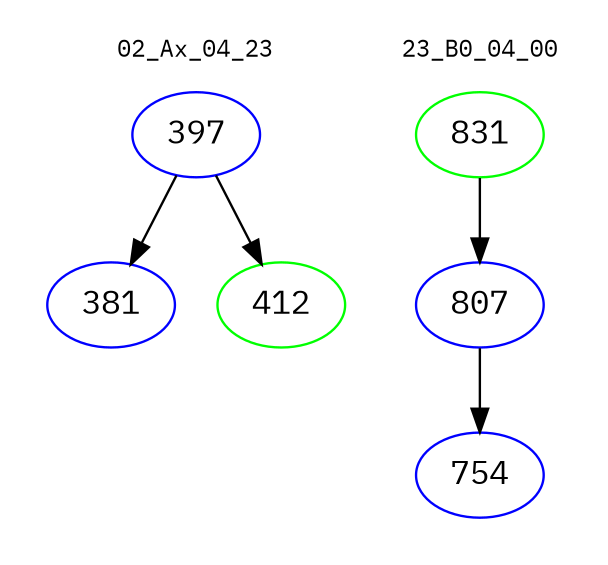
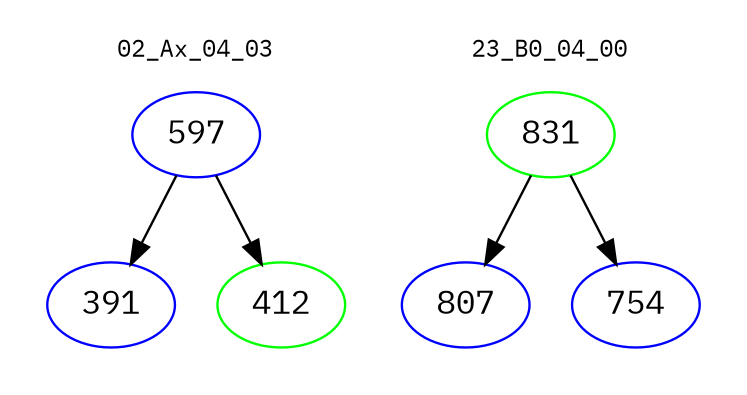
cluster "02_Ax_04_23": label "02_Ax_04_23" -> "02_Ax_04_03"
node "397": label "397" -> "597"
node "381": label "381" -> "391"
edge "807" -> "754": now "831" -> "754"
